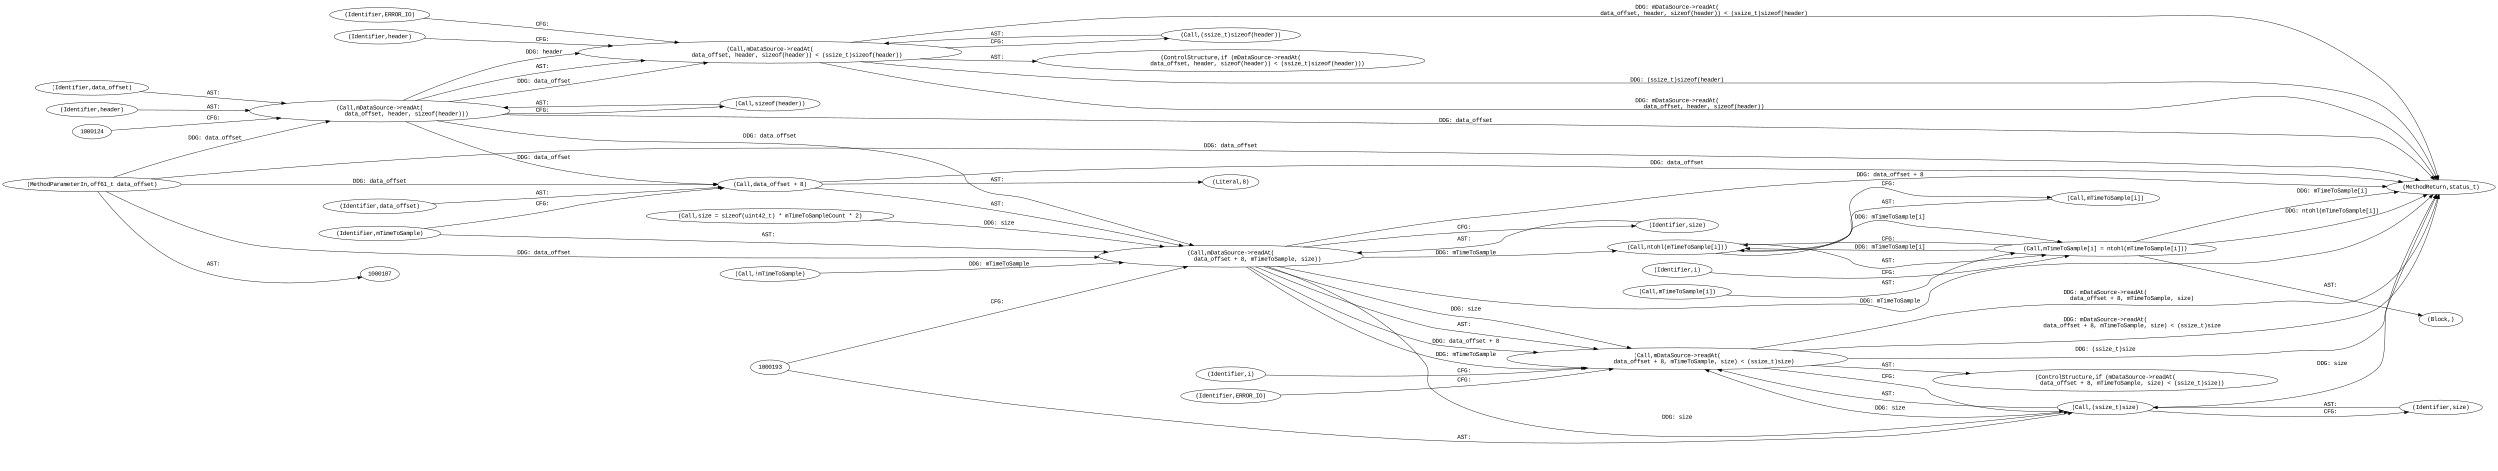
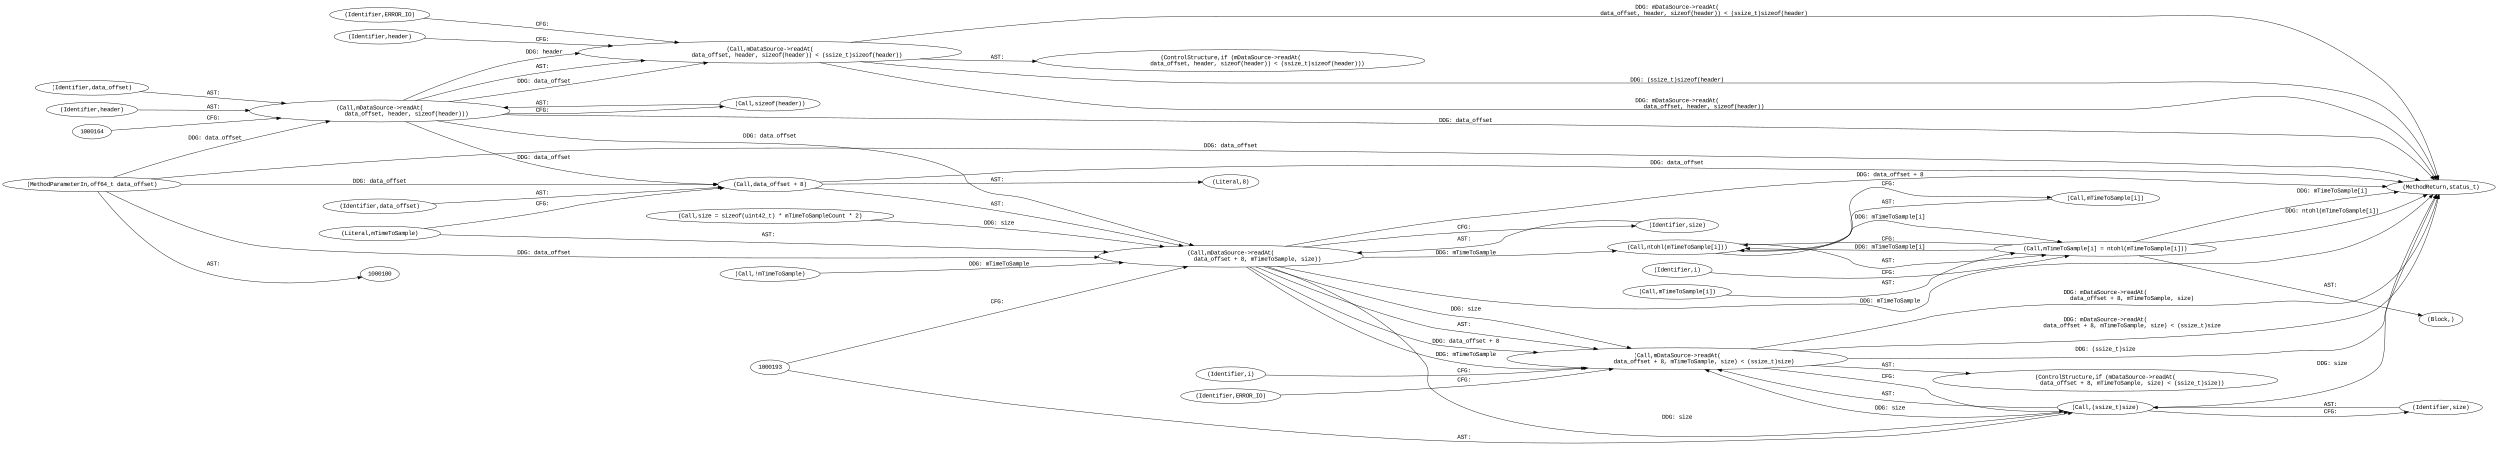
node "(Call,(ssize_t)sizeof(header))": removed
node "1000124": label "1000124" -> "1000164"
node "(MethodParameterIn,off61_t data_offset)": label "(MethodParameterIn,off61_t data_offset)" -> "(MethodParameterIn,off64_t data_offset)"
node "(Identifier,mTimeToSample)": label "(Identifier,mTimeToSample)" -> "(Literal,mTimeToSample)"
node "1000107": label "1000107" -> "1000100"
